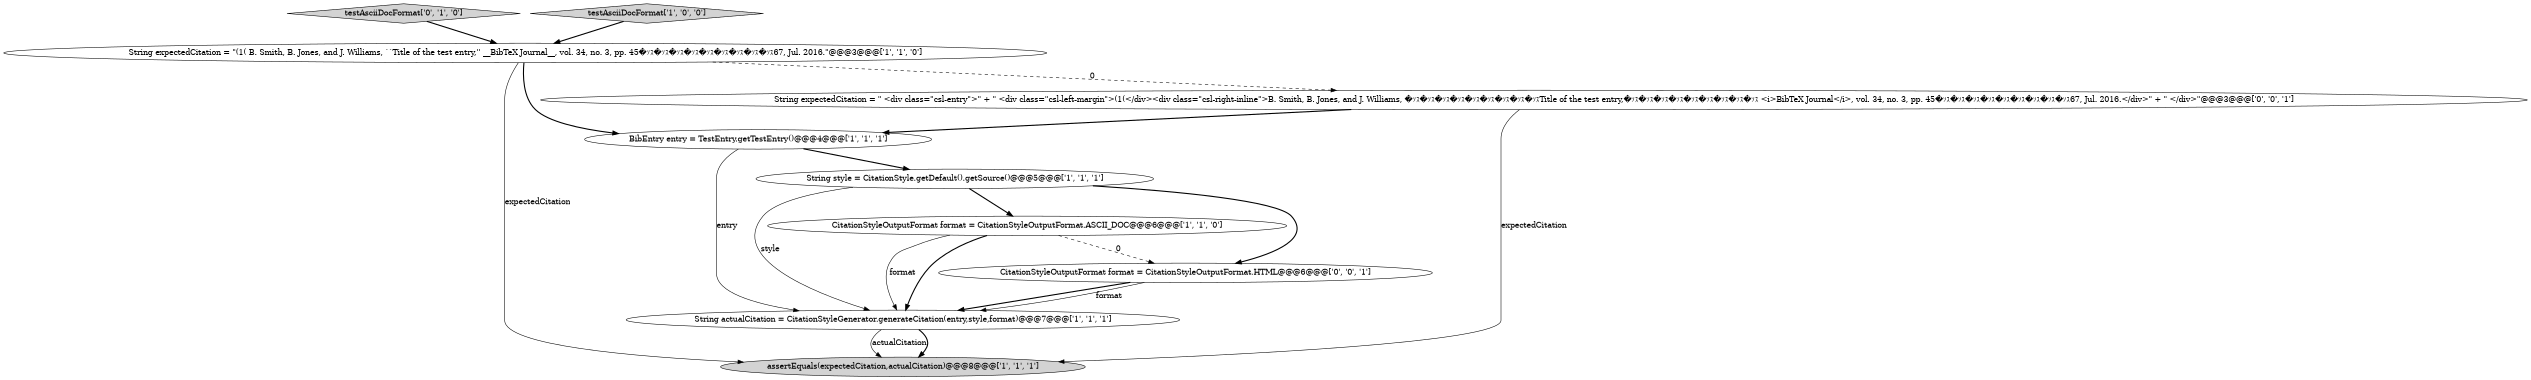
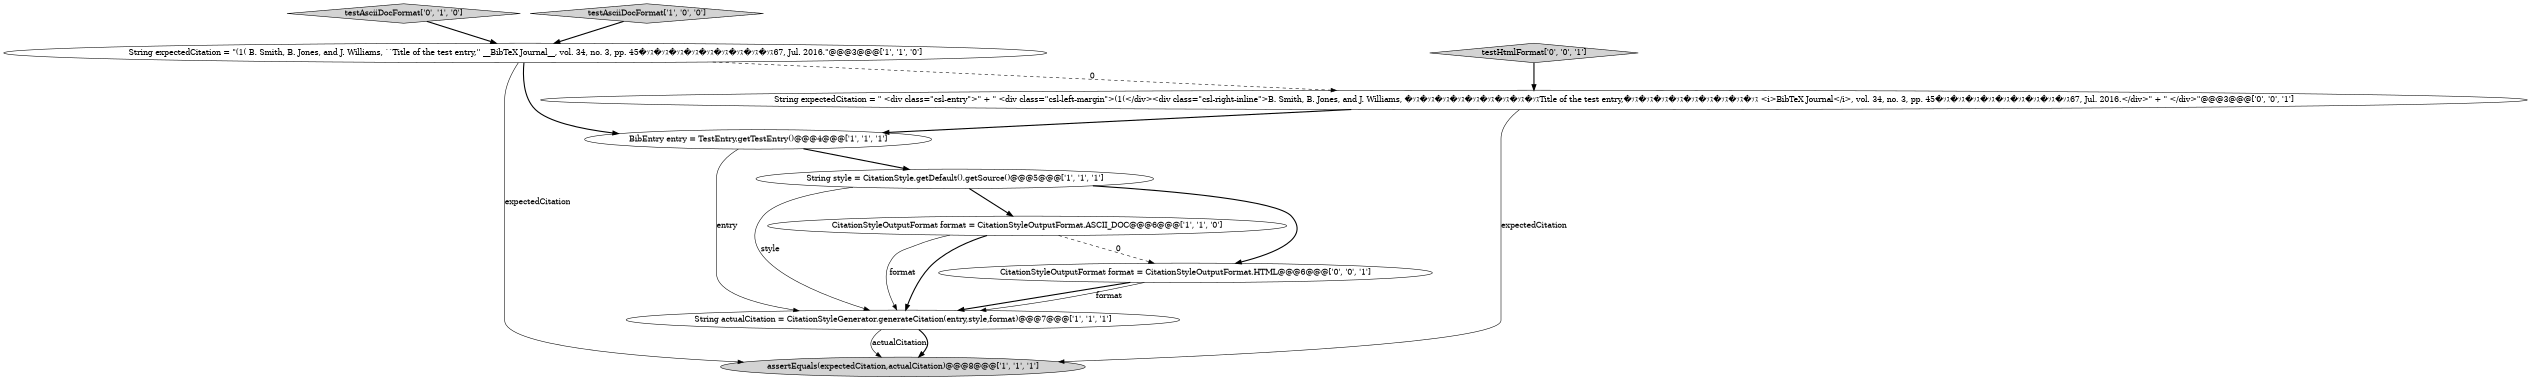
node "testHtmlFormat['0', '0', '1']": added
